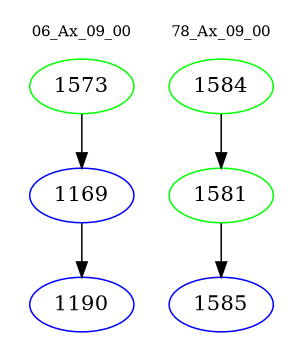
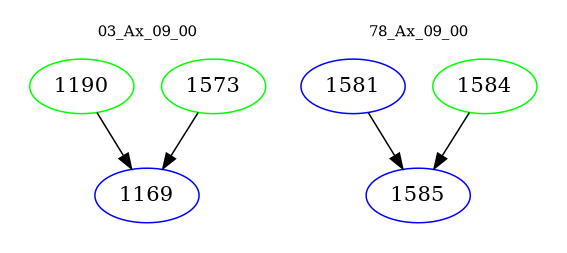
cluster "06_Ax_09_00": label "06_Ax_09_00" -> "03_Ax_09_00"
edge "1584" -> "1581": now "1584" -> "1585"
node "1581": color green -> blue
edge "1169" -> "1190": reversed
node "1190": color blue -> green
